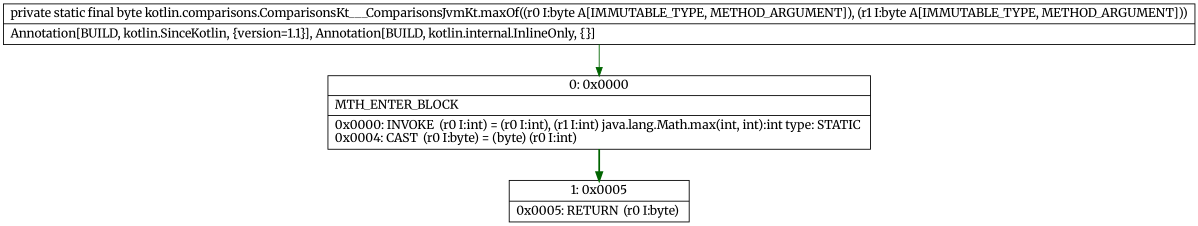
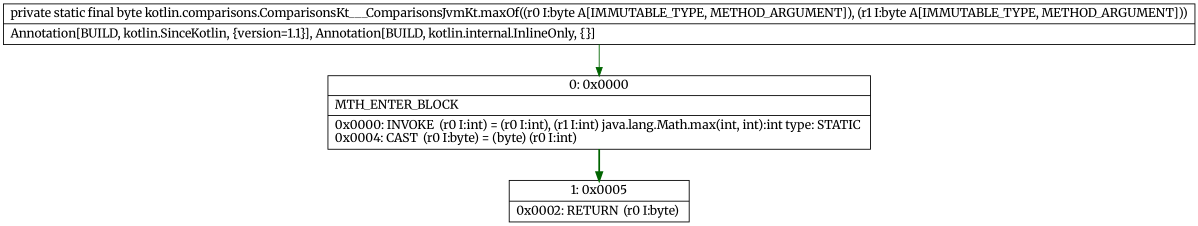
node "1: 0x0005": text "0x0005: RETURN  (r0 I:byte)" -> "0x0002: RETURN  (r0 I:byte)"
